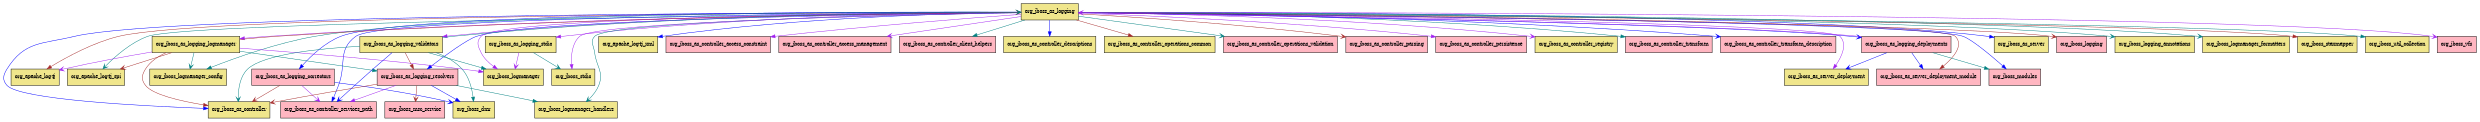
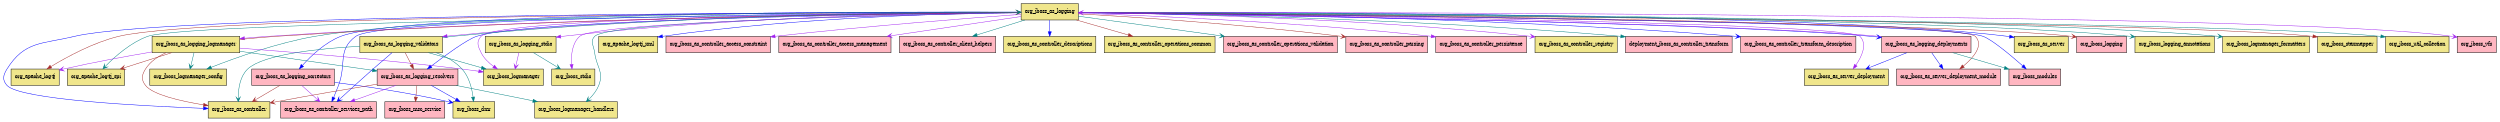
node "org_jboss_as_controller_transform": label "org_jboss_as_controller_transform" -> "deployment_jboss_as_controller_transform"
edge "org_jboss_as_logging_resolvers" -> "org_jboss_msc_service": arrowhead vee -> normal
